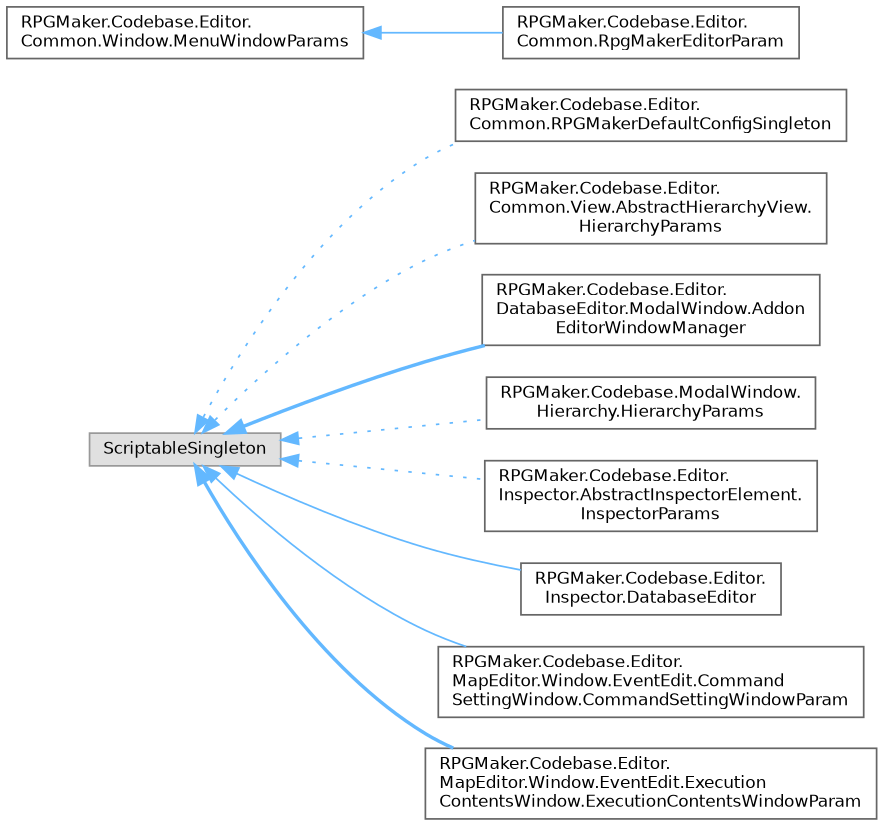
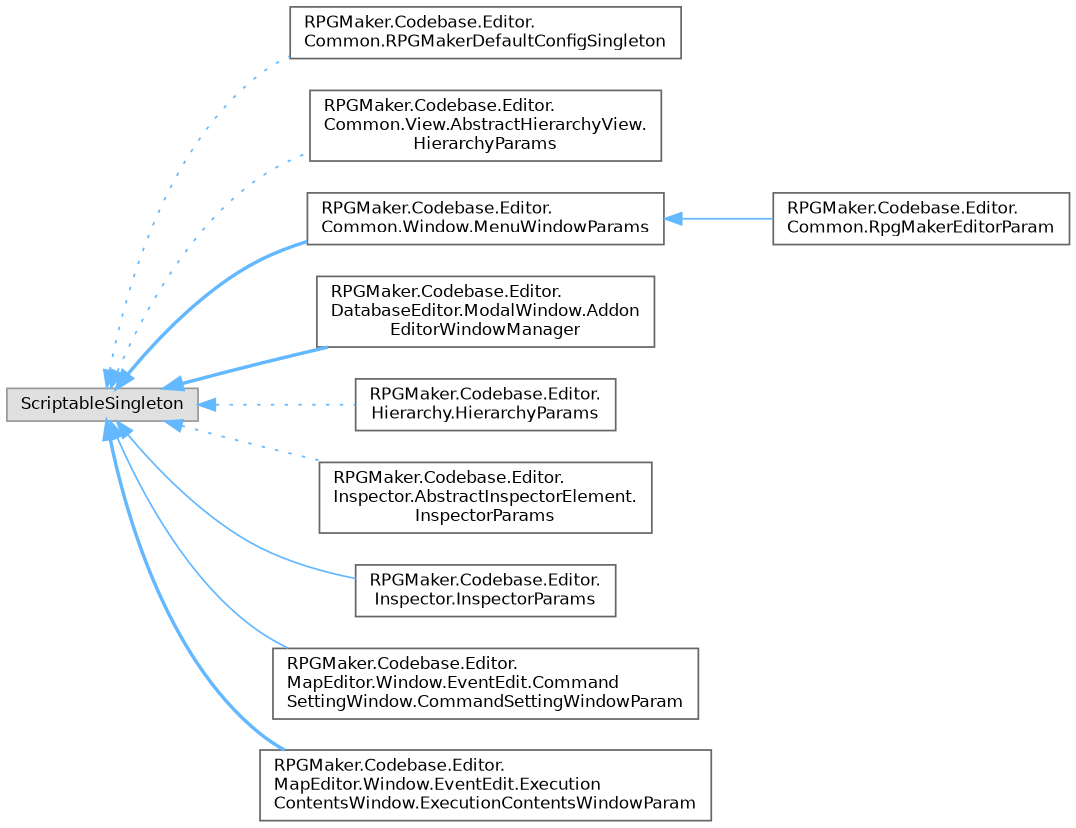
edge "RPGMaker.Codebase.Editor. Common.Window.MenuWindowParams" -> "ScriptableSingleton": added
node "RPGMaker.Codebase.ModalWindow. Hierarchy.HierarchyParams": label "RPGMaker.Codebase.ModalWindow. Hierarchy.HierarchyParams" -> "RPGMaker.Codebase.Editor. Hierarchy.HierarchyParams"
node "RPGMaker.Codebase.Editor. Inspector.DatabaseEditor": label "RPGMaker.Codebase.Editor. Inspector.DatabaseEditor" -> "RPGMaker.Codebase.Editor. Inspector.InspectorParams"
